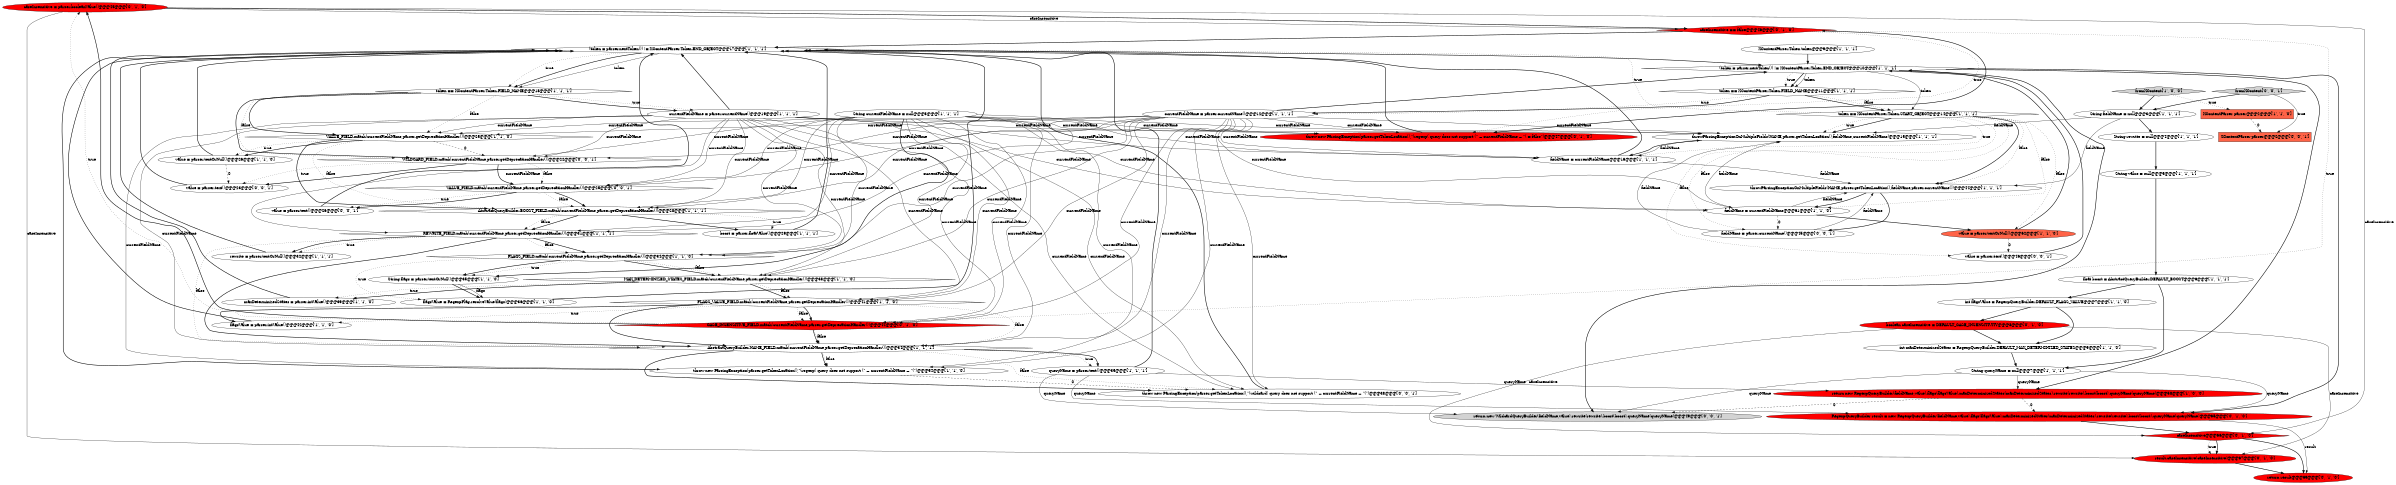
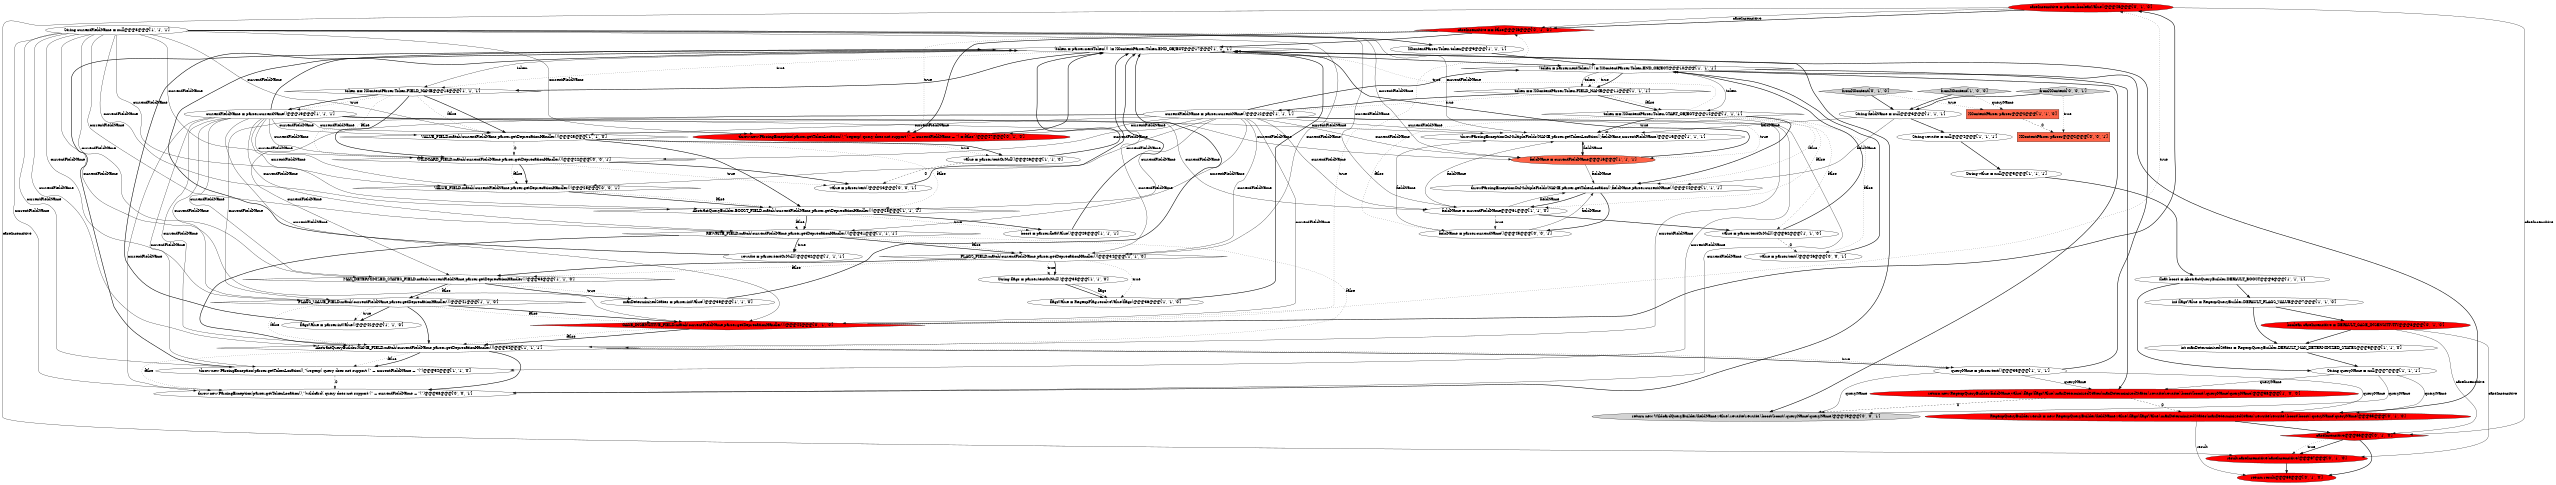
node "fromXContent['0', '1', '0']": added
edge "fromXContent['1', '0', '0']" -> "XContentParser parser@@@2@@@['1', '1', '0']": label "true" -> "queryName"
edge "fromXContent['0', '0', '1']" -> "XContentParser parser@@@2@@@['0', '0', '1']": style solid -> dotted
node "fieldName = currentFieldName@@@16@@@['1', '1', '1']": fillcolor white -> tomato
node "value = parser.text()@@@26@@@['0', '0', '1']": removed
edge "fieldName = currentFieldName@@@61@@@['1', '1', '0']" -> "fieldName = parser.currentName()@@@45@@@['0', '0', '1']": label "0" -> "true"
node "value = parser.textOrNull()@@@62@@@['1', '1', '0']": fillcolor tomato -> white
edge "String currentFieldName = null@@@8@@@['1', '1', '1']" -> "String flags = parser.textOrNull()@@@35@@@['1', '1', '0']": now "String currentFieldName = null@@@8@@@['1', '1', '1']" -> "XContentParser.Token token@@@9@@@['1', '1', '1']"
